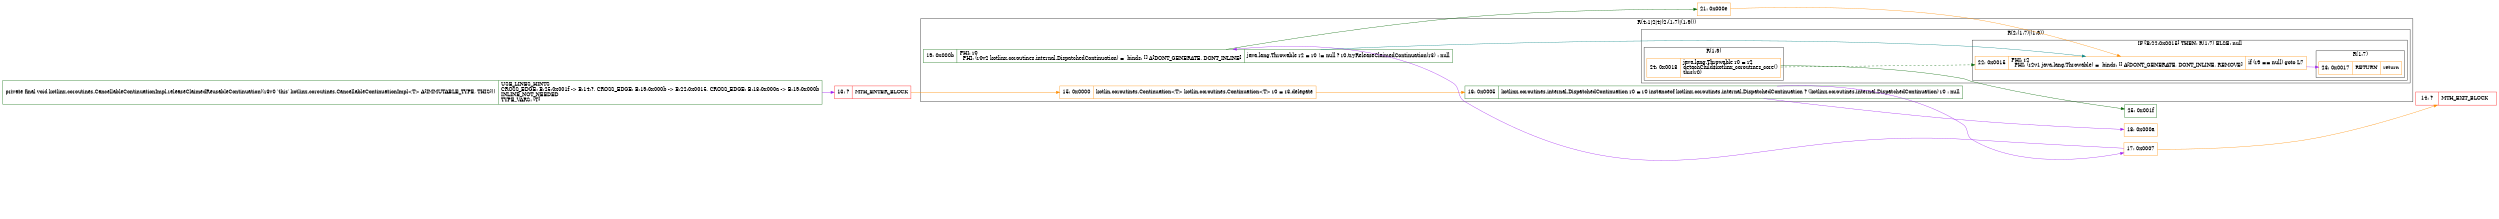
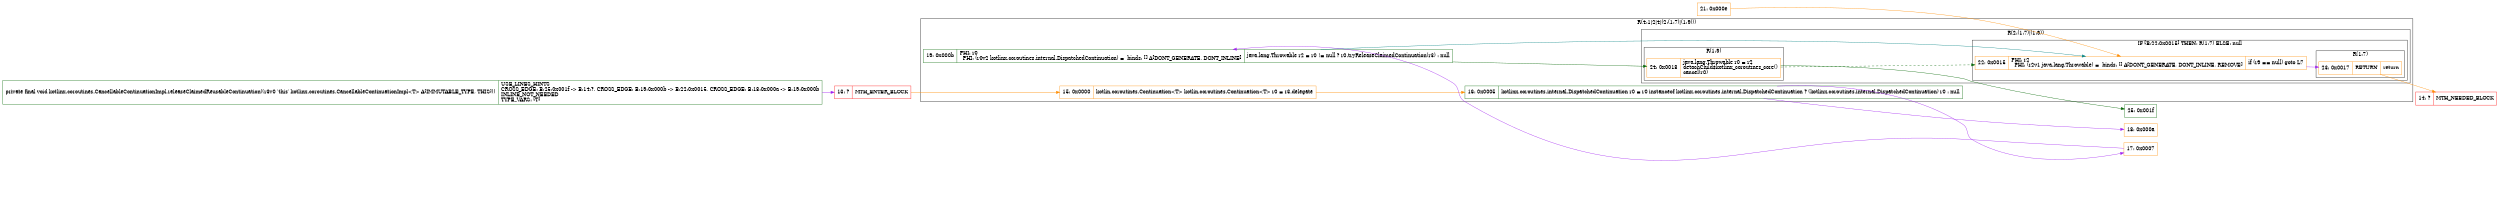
edge "19: 0x000b" -> "21: 0x000e": now "19: 0x000b" -> "24: 0x0018"
node "24: 0x0018": text "this(r0)" -> "cancel(r0)"
node "14: ?": text "MTH_EXIT_BLOCK" -> "MTH_NEEDED_BLOCK"
edge "17: 0x0007" -> "14: ?": now "23: 0x0017" -> "14: ?"
